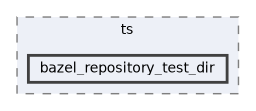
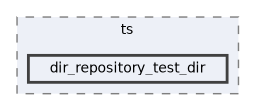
node "bazel_repository_test_dir": label "bazel_repository_test_dir" -> "dir_repository_test_dir"
